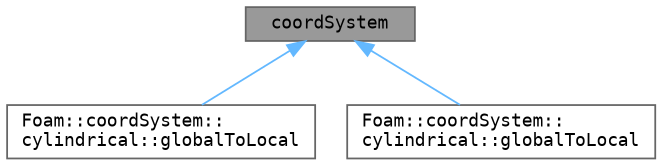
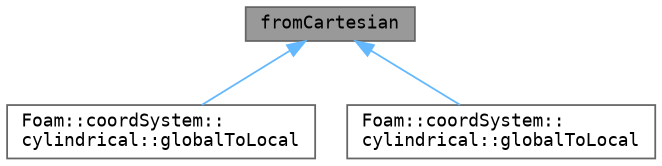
node "coordSystem": label "coordSystem" -> "fromCartesian"
